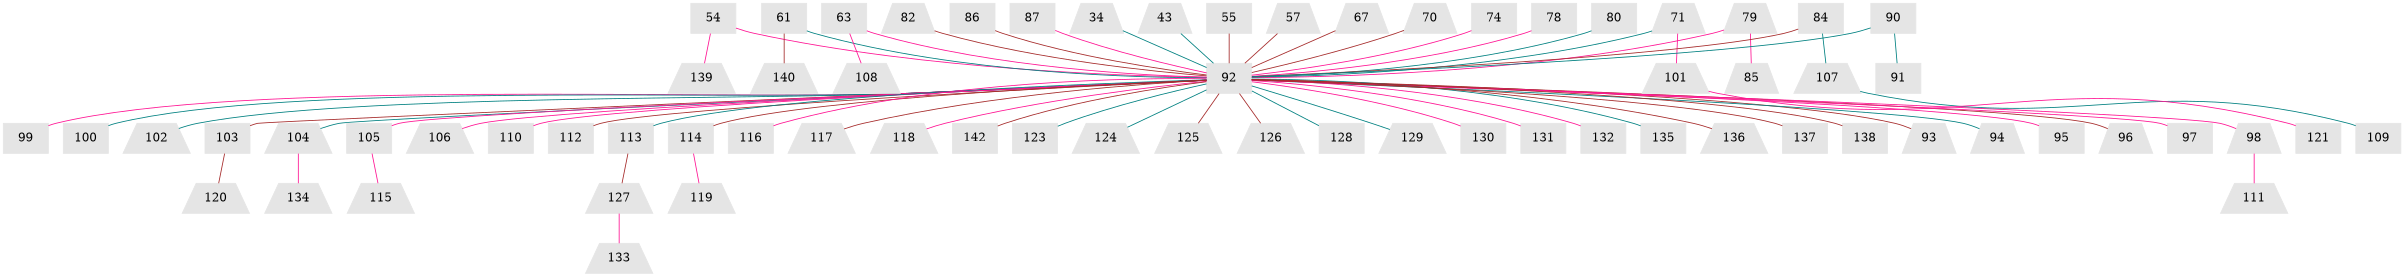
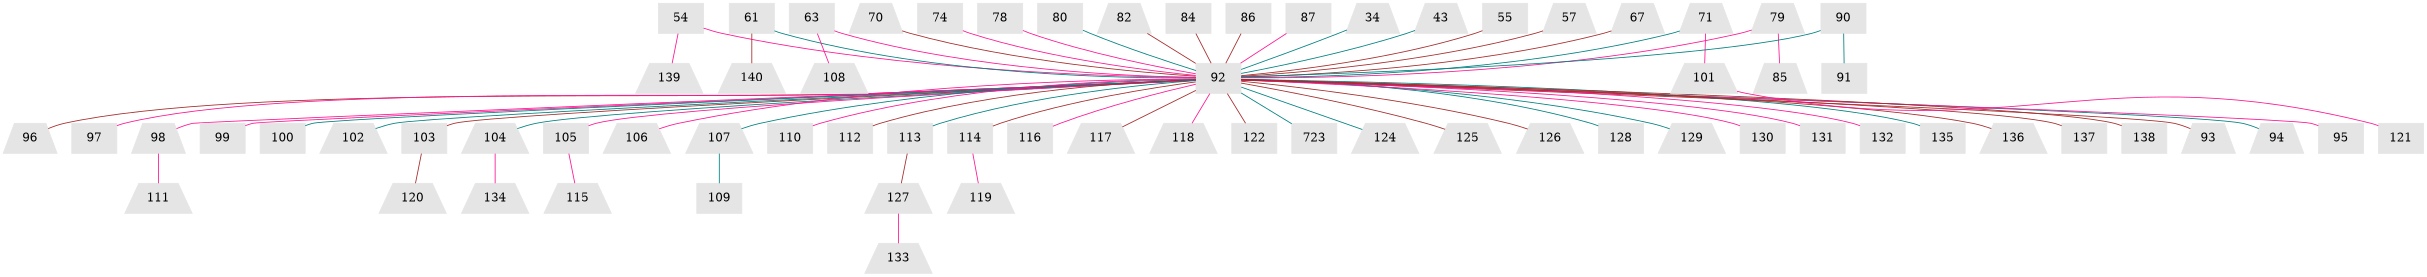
edge "84" -- "107": now "92" -- "107"
node "142": label "142" -> "122"
node "123": label "123" -> "723"
